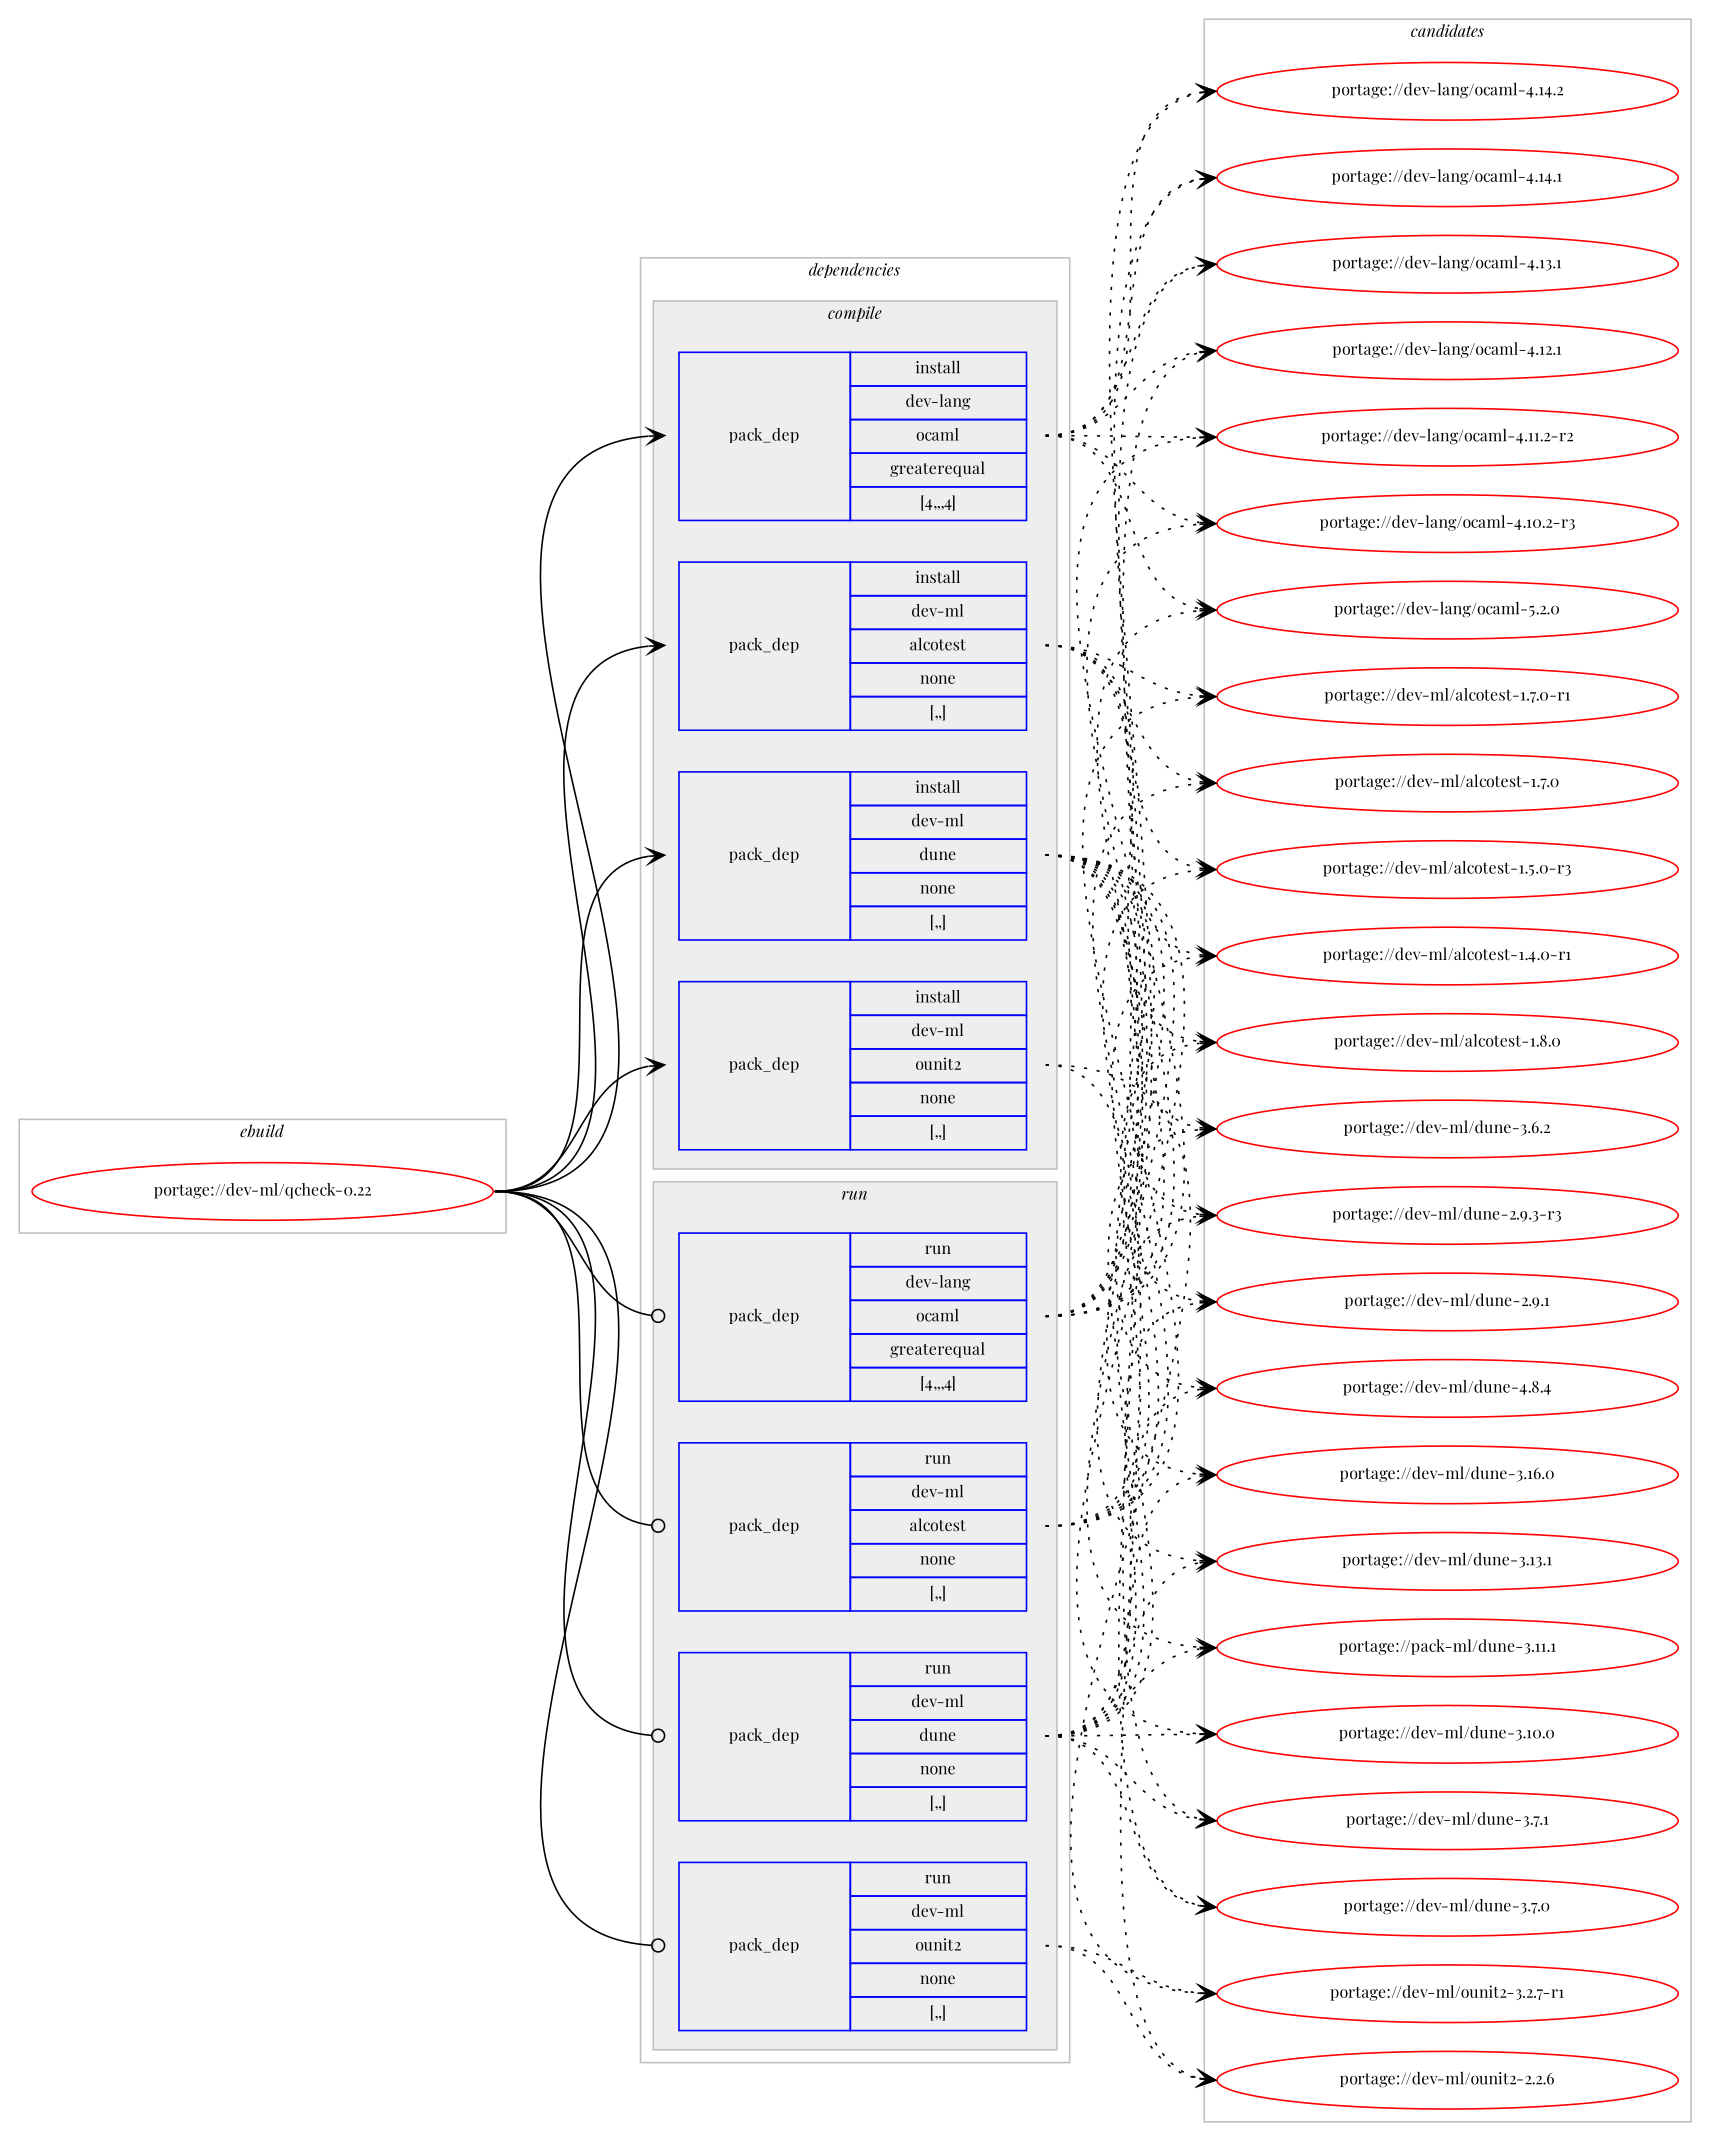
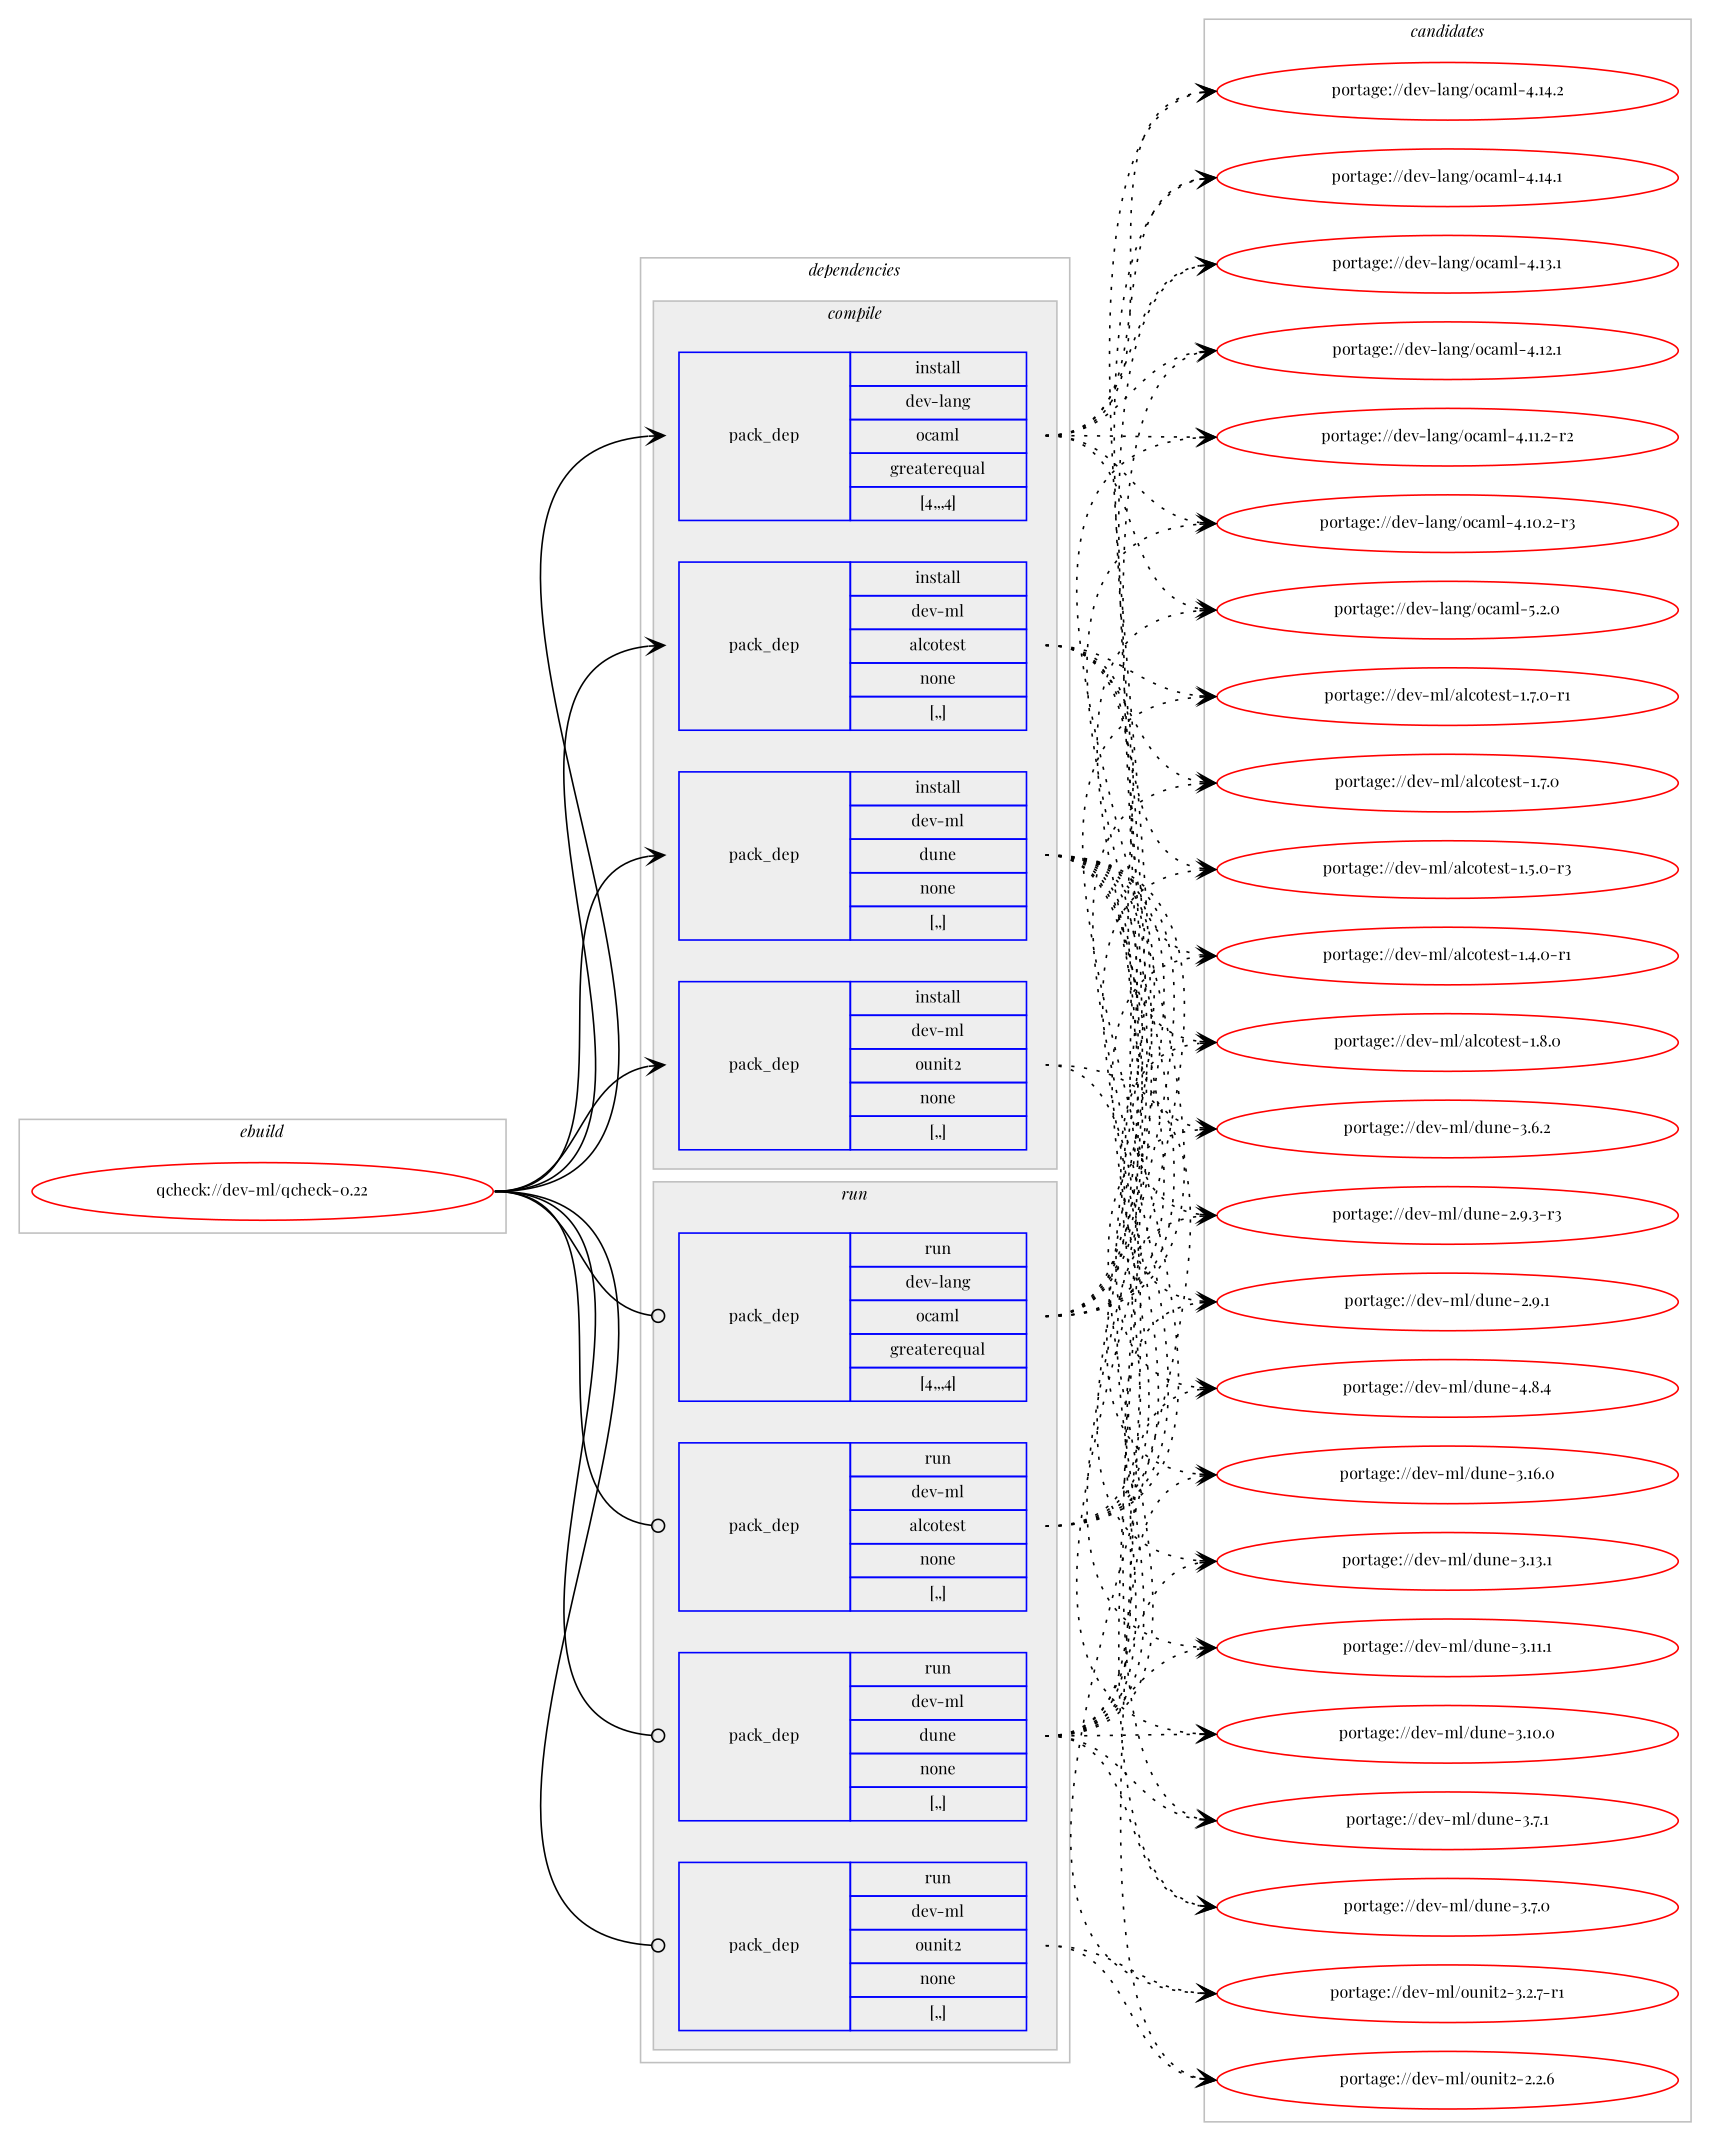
node "portage://dev-ml/qcheck-0.22": label "portage://dev-ml/qcheck-0.22" -> "qcheck://dev-ml/qcheck-0.22"
node "portage://pack-ml/dune-3.11.1": label "portage://pack-ml/dune-3.11.1" -> "portage://dev-ml/dune-3.11.1"
